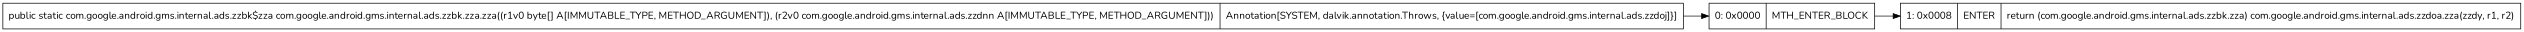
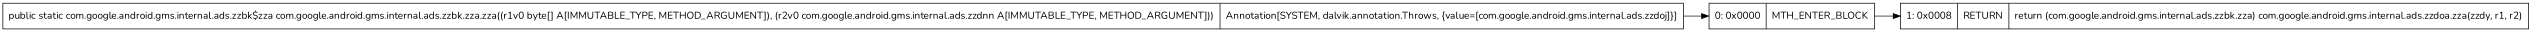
node "1: 0x0008": text "ENTER" -> "RETURN"
